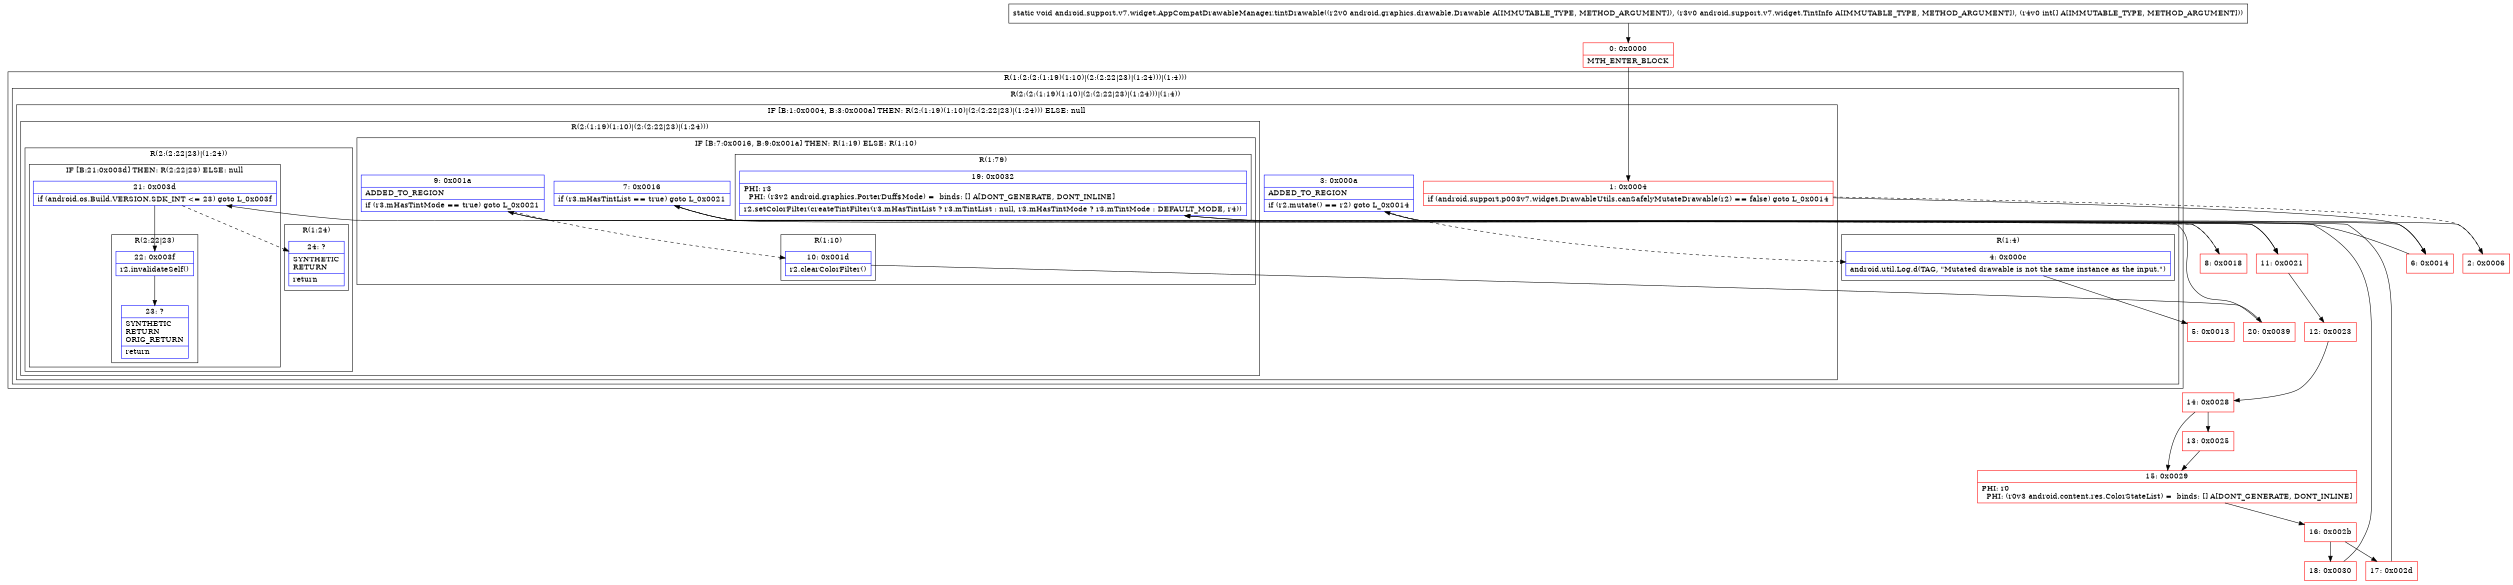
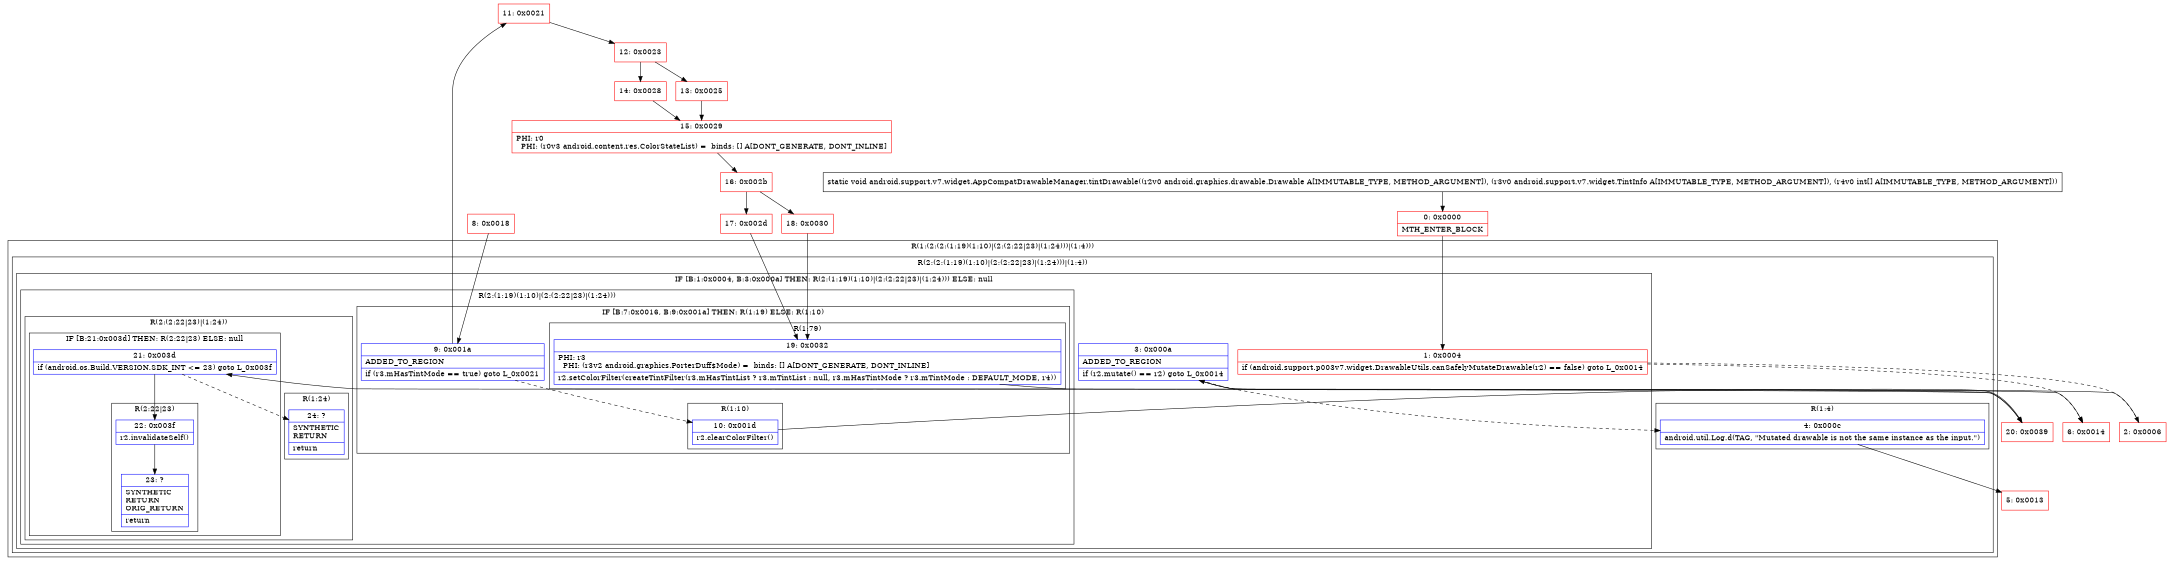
node "7: 0x0016": removed
edge "1: 0x0004" -> "6: 0x0014": style solid -> dashed
edge "19: 0x0032" -> "20: 0x0039": added
edge "14: 0x0028" -> "13: 0x0025": now "12: 0x0023" -> "13: 0x0025"
